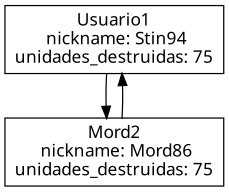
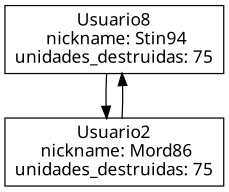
node "Usuario1 nickname: Stin94 unidades_destruidas: 75": label "Usuario1 nickname: Stin94 unidades_destruidas: 75" -> "Usuario8 nickname: Stin94 unidades_destruidas: 75"
node "Mord2 nickname: Mord86 unidades_destruidas: 75": label "Mord2 nickname: Mord86 unidades_destruidas: 75" -> "Usuario2 nickname: Mord86 unidades_destruidas: 75"
